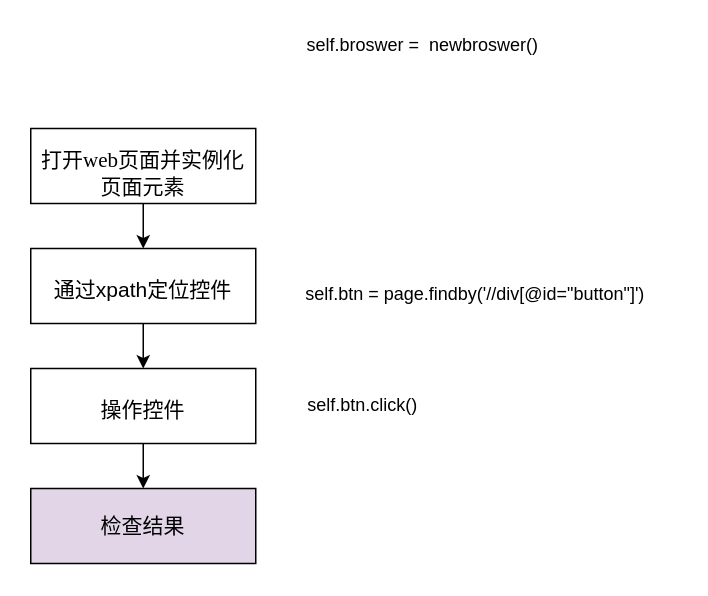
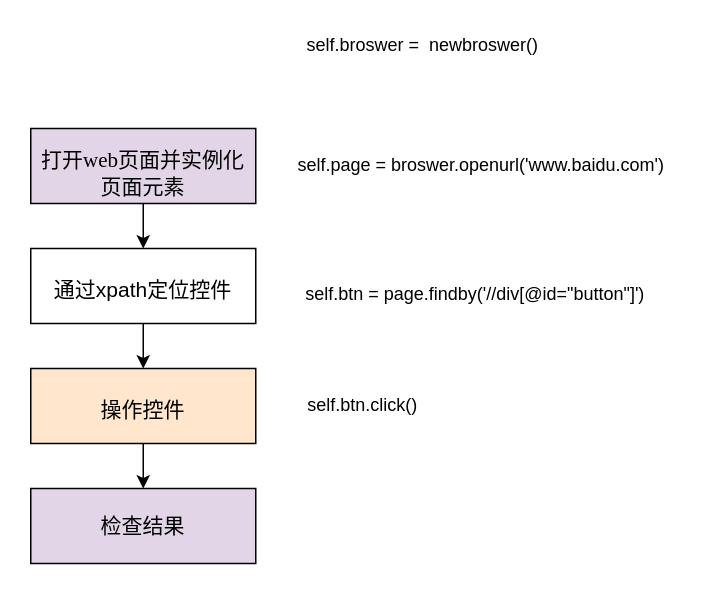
node "打开web页面并实例化页面元素": fillcolor #ffffff -> #e1d5e7
node "self.page = broswer.openurl('www.baidu.com')": added
node "操作控件": fillcolor #ffffff -> #ffe6cc
